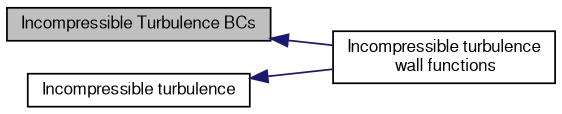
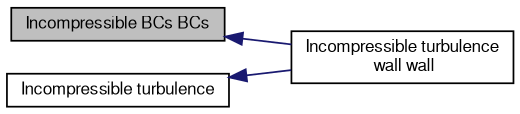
node "Incompressible Turbulence BCs": label "Incompressible Turbulence BCs" -> "Incompressible BCs BCs"
node "Incompressible turbulence wall functions": label "Incompressible turbulence wall functions" -> "Incompressible turbulence wall wall"
